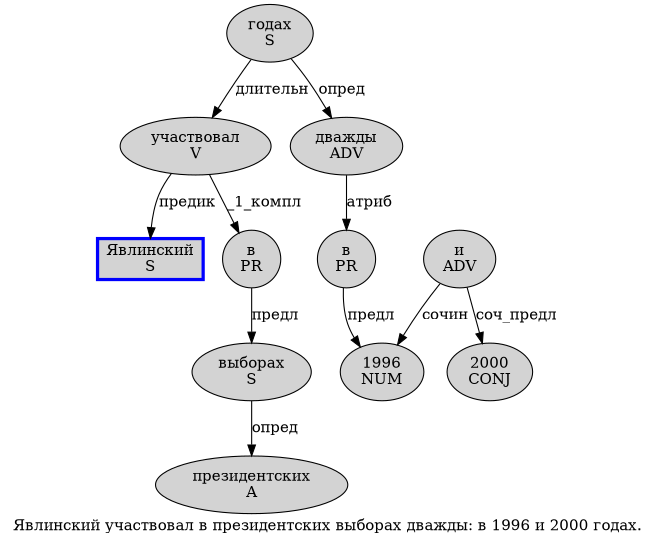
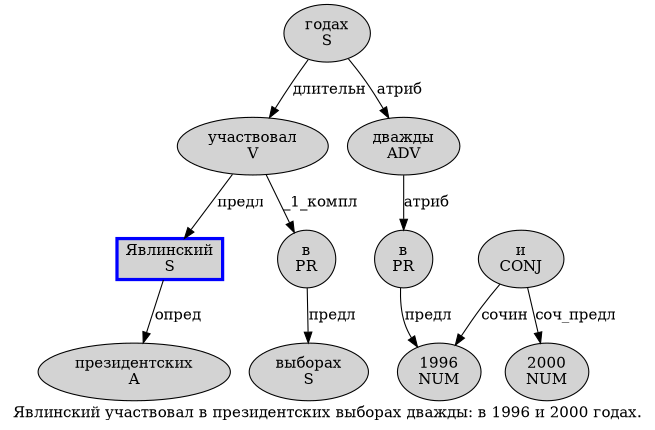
edge "годах S" -> "дважды ADV": label "опред" -> "атриб"
edge "участвовал V" -> "Явлинский S": label "предик" -> "предл"
node "и ADV": label "и ADV" -> "и CONJ"
node "2000 CONJ": label "2000 CONJ" -> "2000 NUM"
edge "выборах S" -> "президентских A": now "Явлинский S" -> "президентских A"
